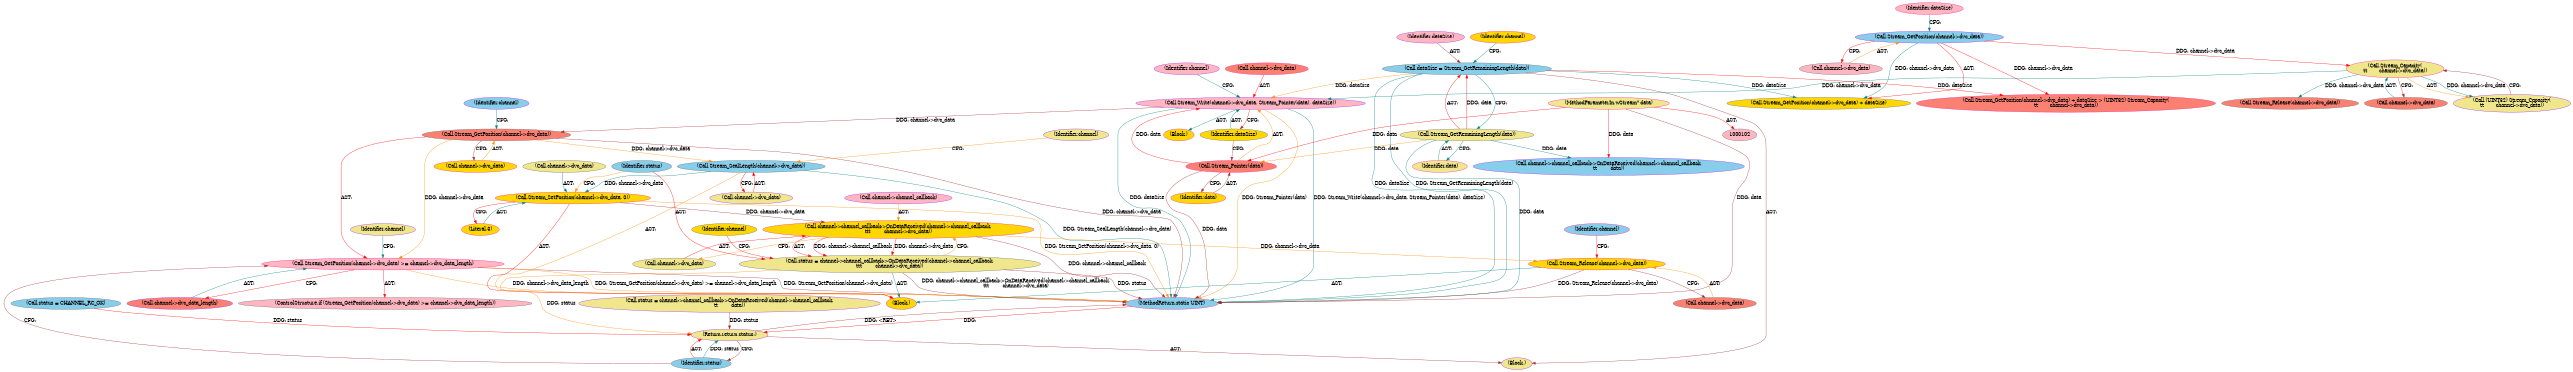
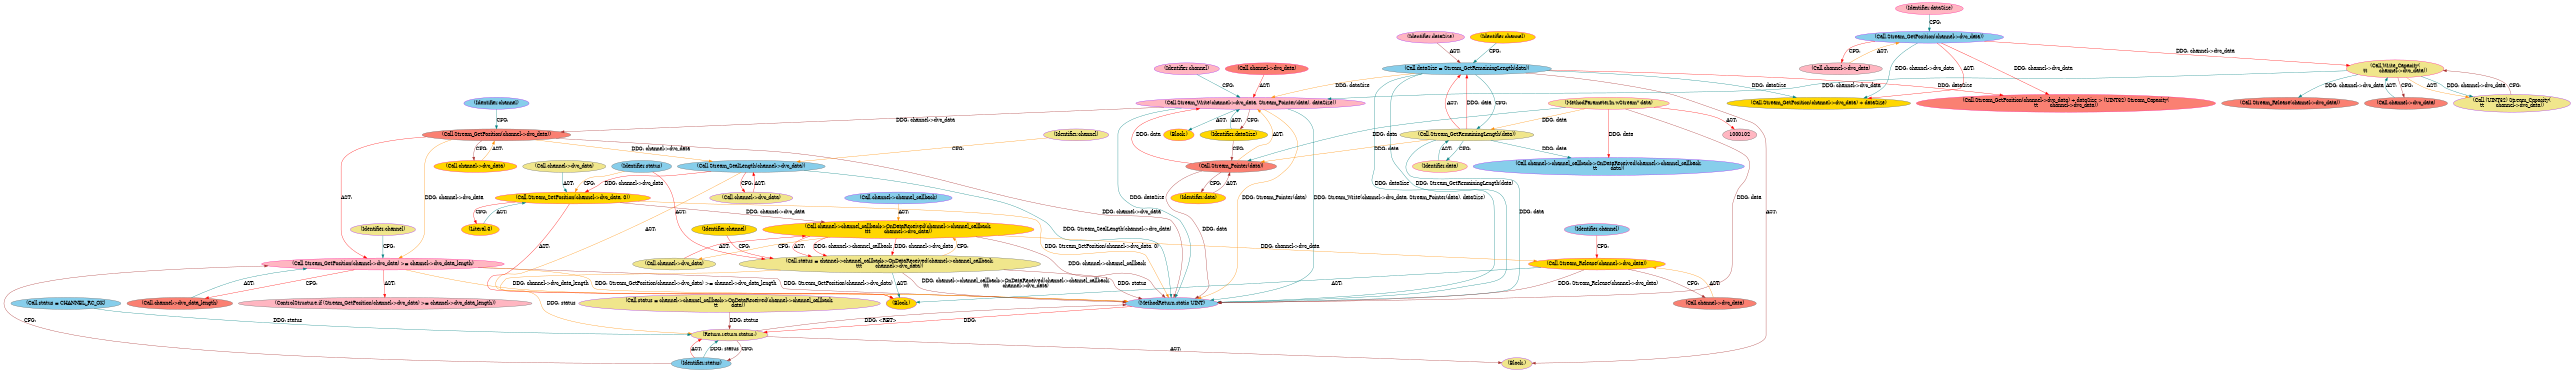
node "(Call,Stream_Capacity( tt        channel->dvc_data))": label "(Call,Stream_Capacity( tt        channel->dvc_data))" -> "(Call,Write_Capacity( tt        channel->dvc_data))"
edge "(MethodParameterIn,wStream* data)" -> "(Call,Stream_GetRemainingLength(data))": added, label "DDG: data"
edge "(MethodParameterIn,wStream* data)" -> "(Call,Stream_Pointer(data))": color red -> teal
node "(Call,Stream_Pointer(data))": color deeppink -> gray40
edge "(Call,Stream_SealLength(channel->dvc_data))" -> "(Call,Stream_SetPosition(channel->dvc_data, 0))": color teal -> red
node "(Call,channel->channel_callback)": fillcolor lightpink -> skyblue
node "(Call,channel->dvc_data_length)": color purple -> gray40
edge "(Call,status = CHANNEL_RC_OK)" -> "(Return,return status;)": color red -> teal
